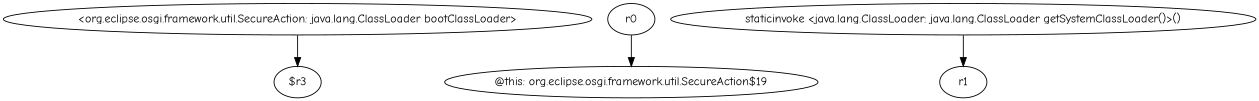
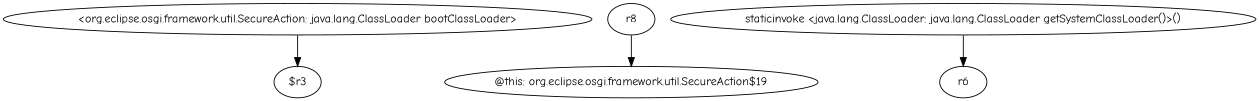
node "r0": label "r0" -> "r8"
node "r1": label "r1" -> "r6"
